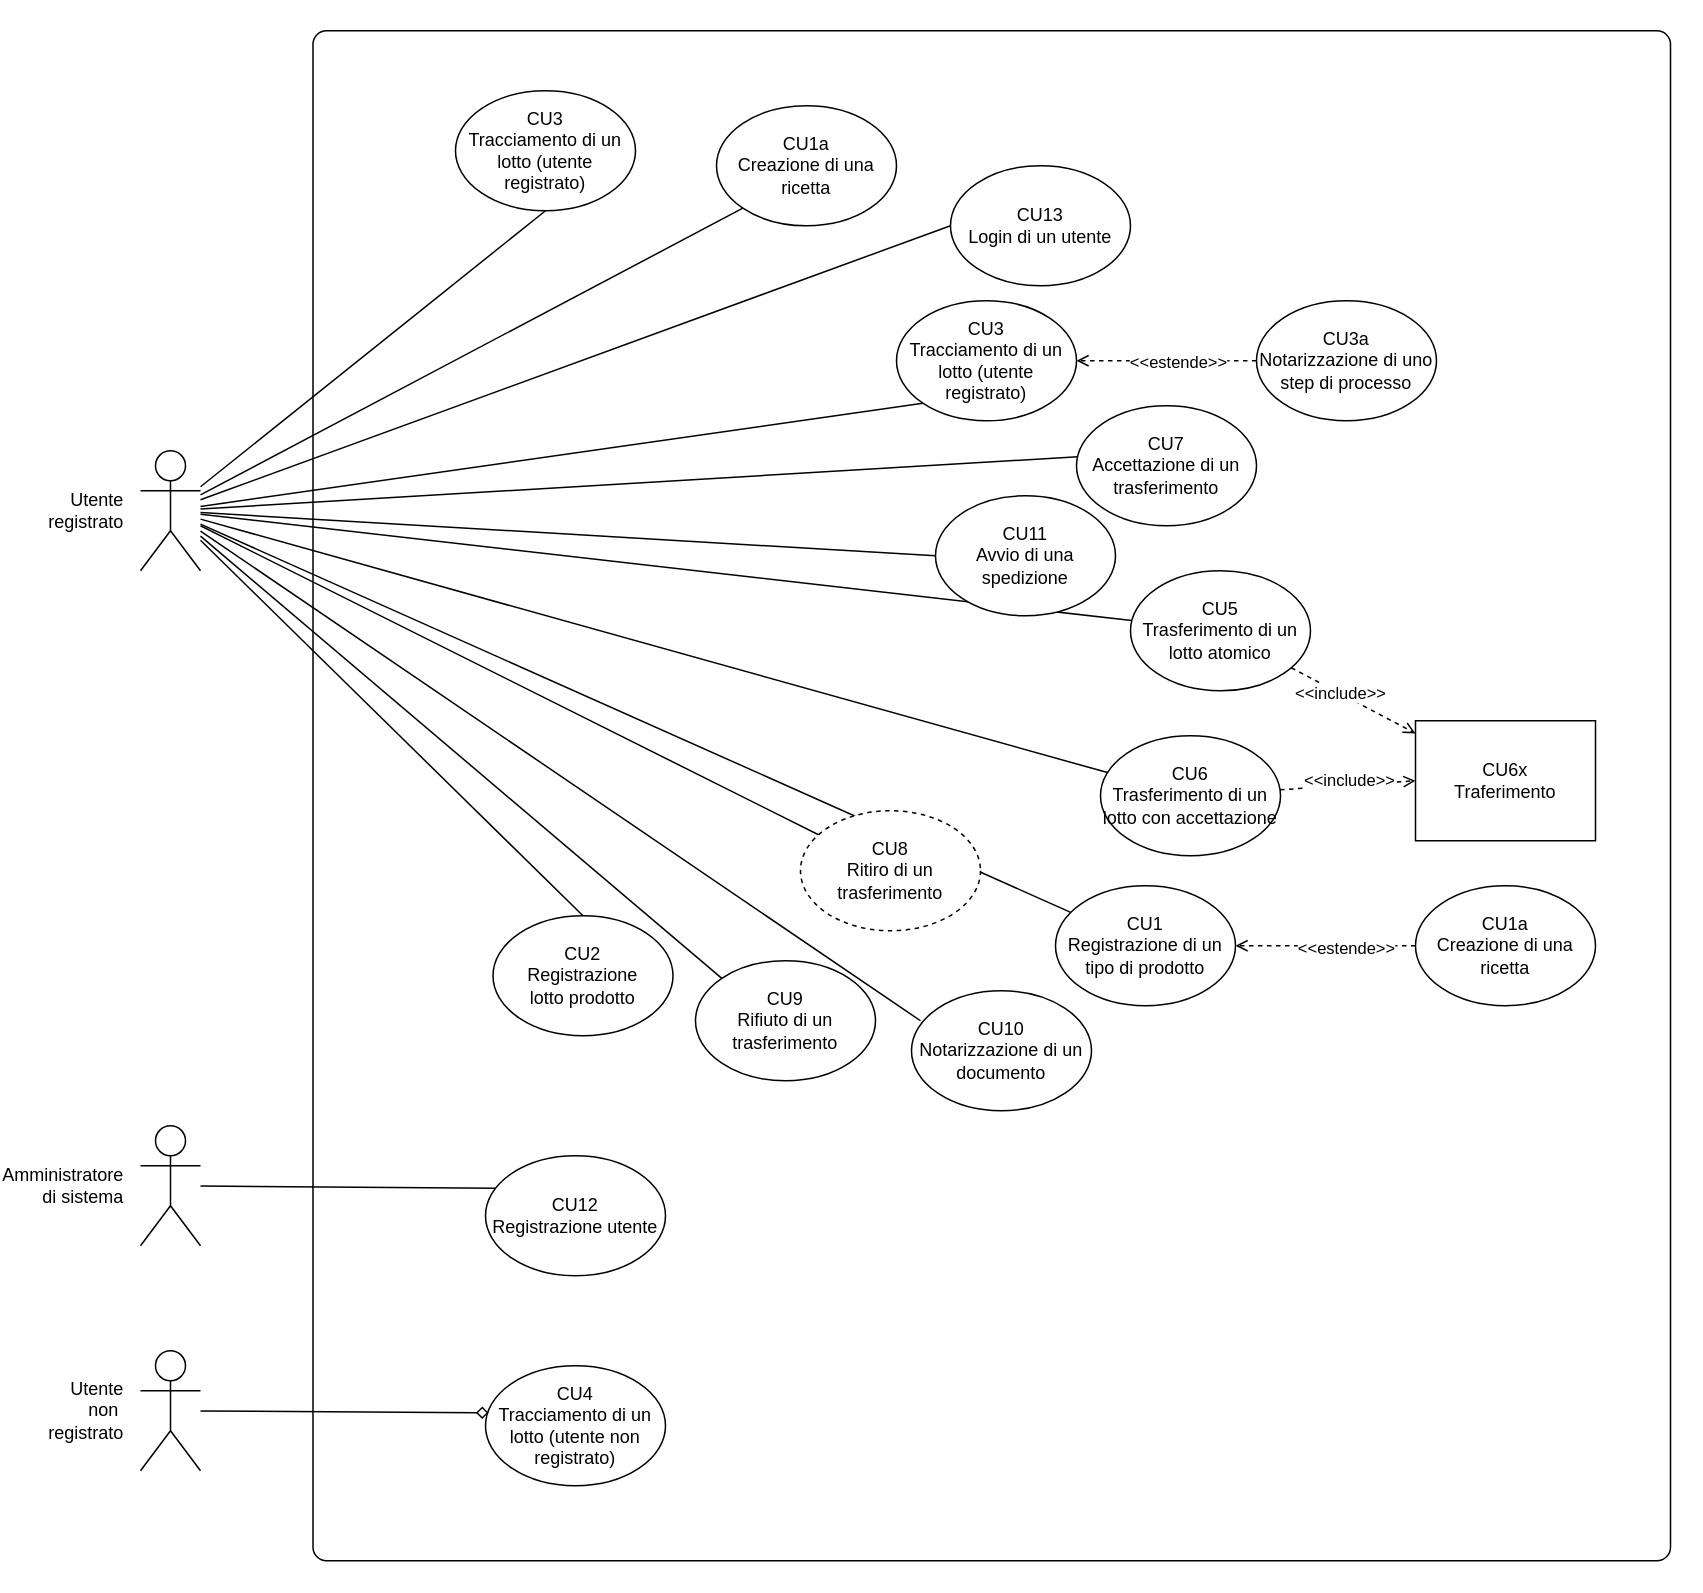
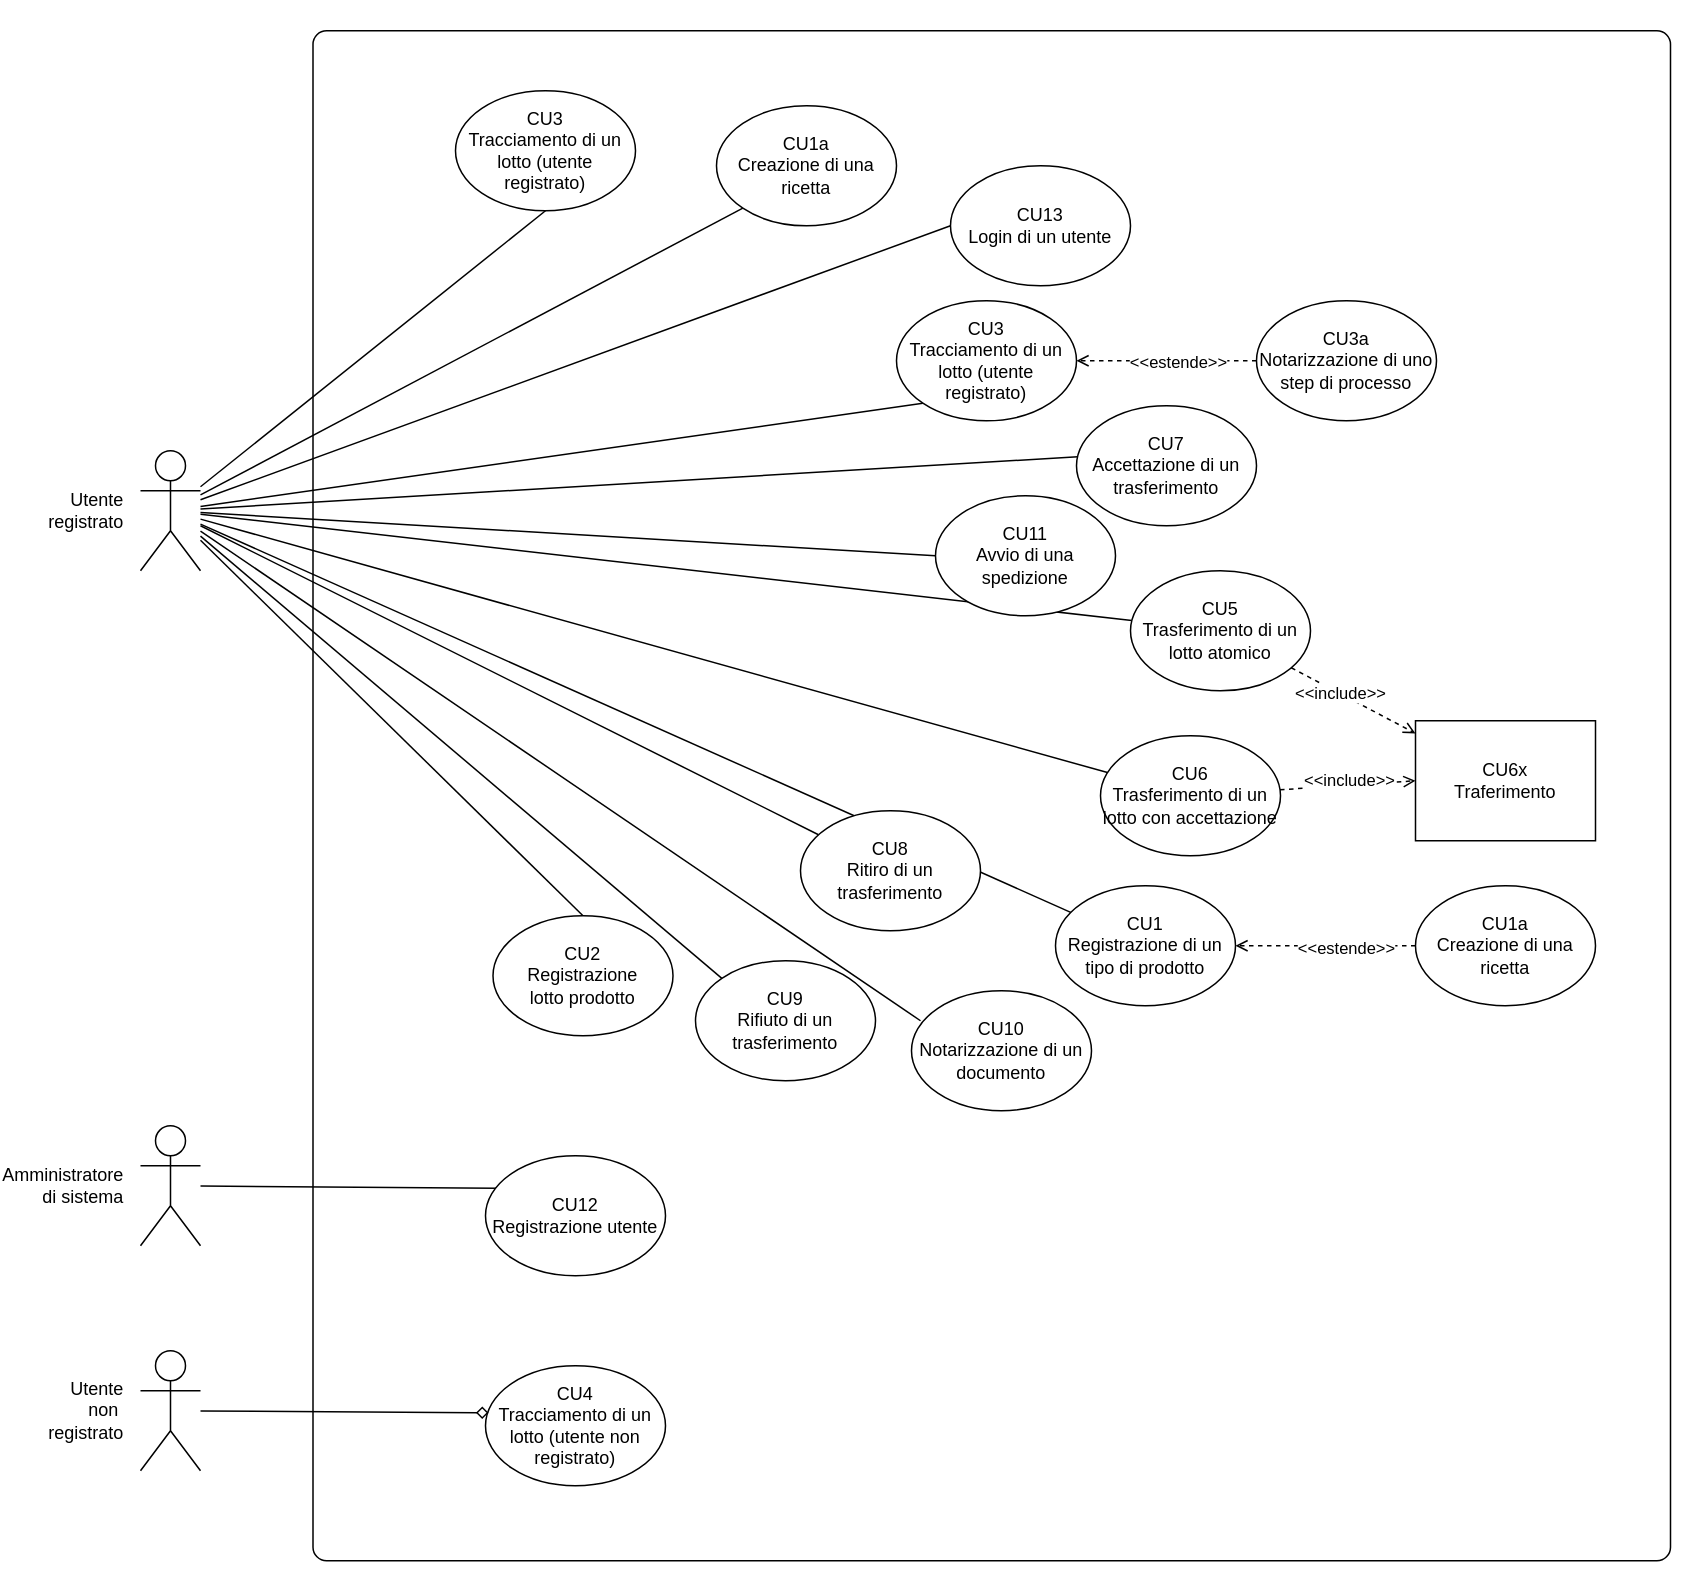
node "CU8 Ritiro di un trasferimento": style dashed -> solid
